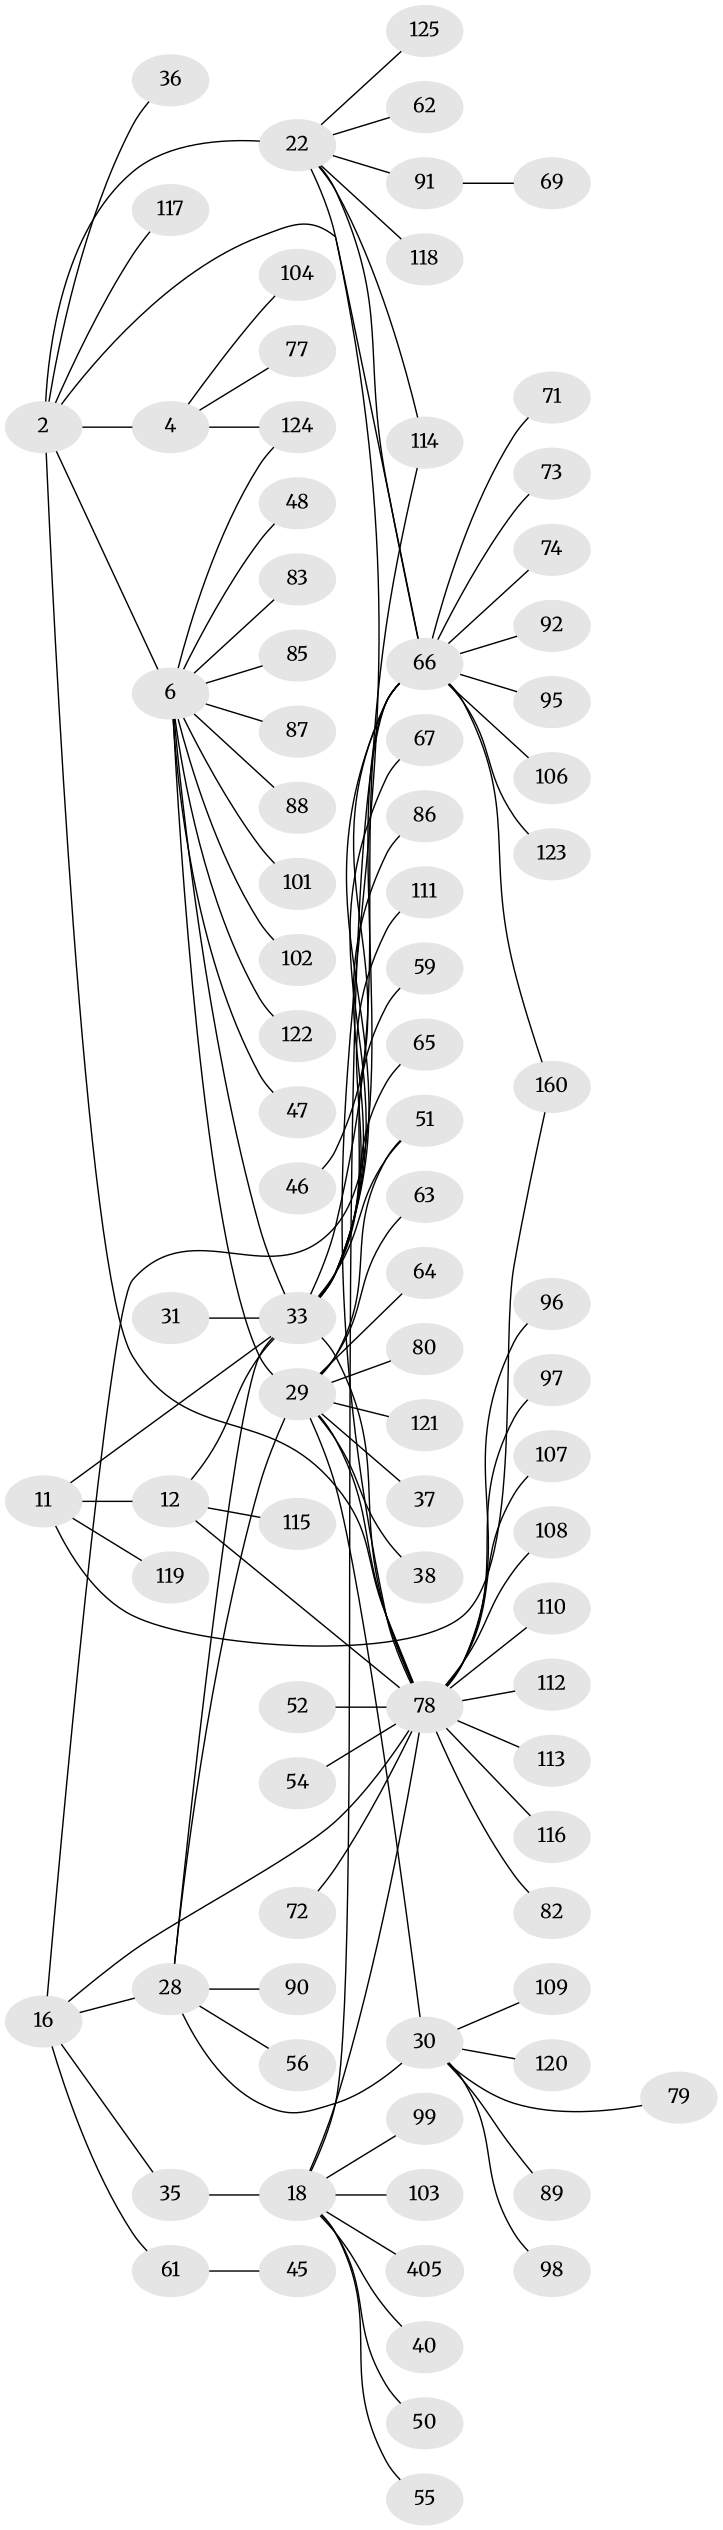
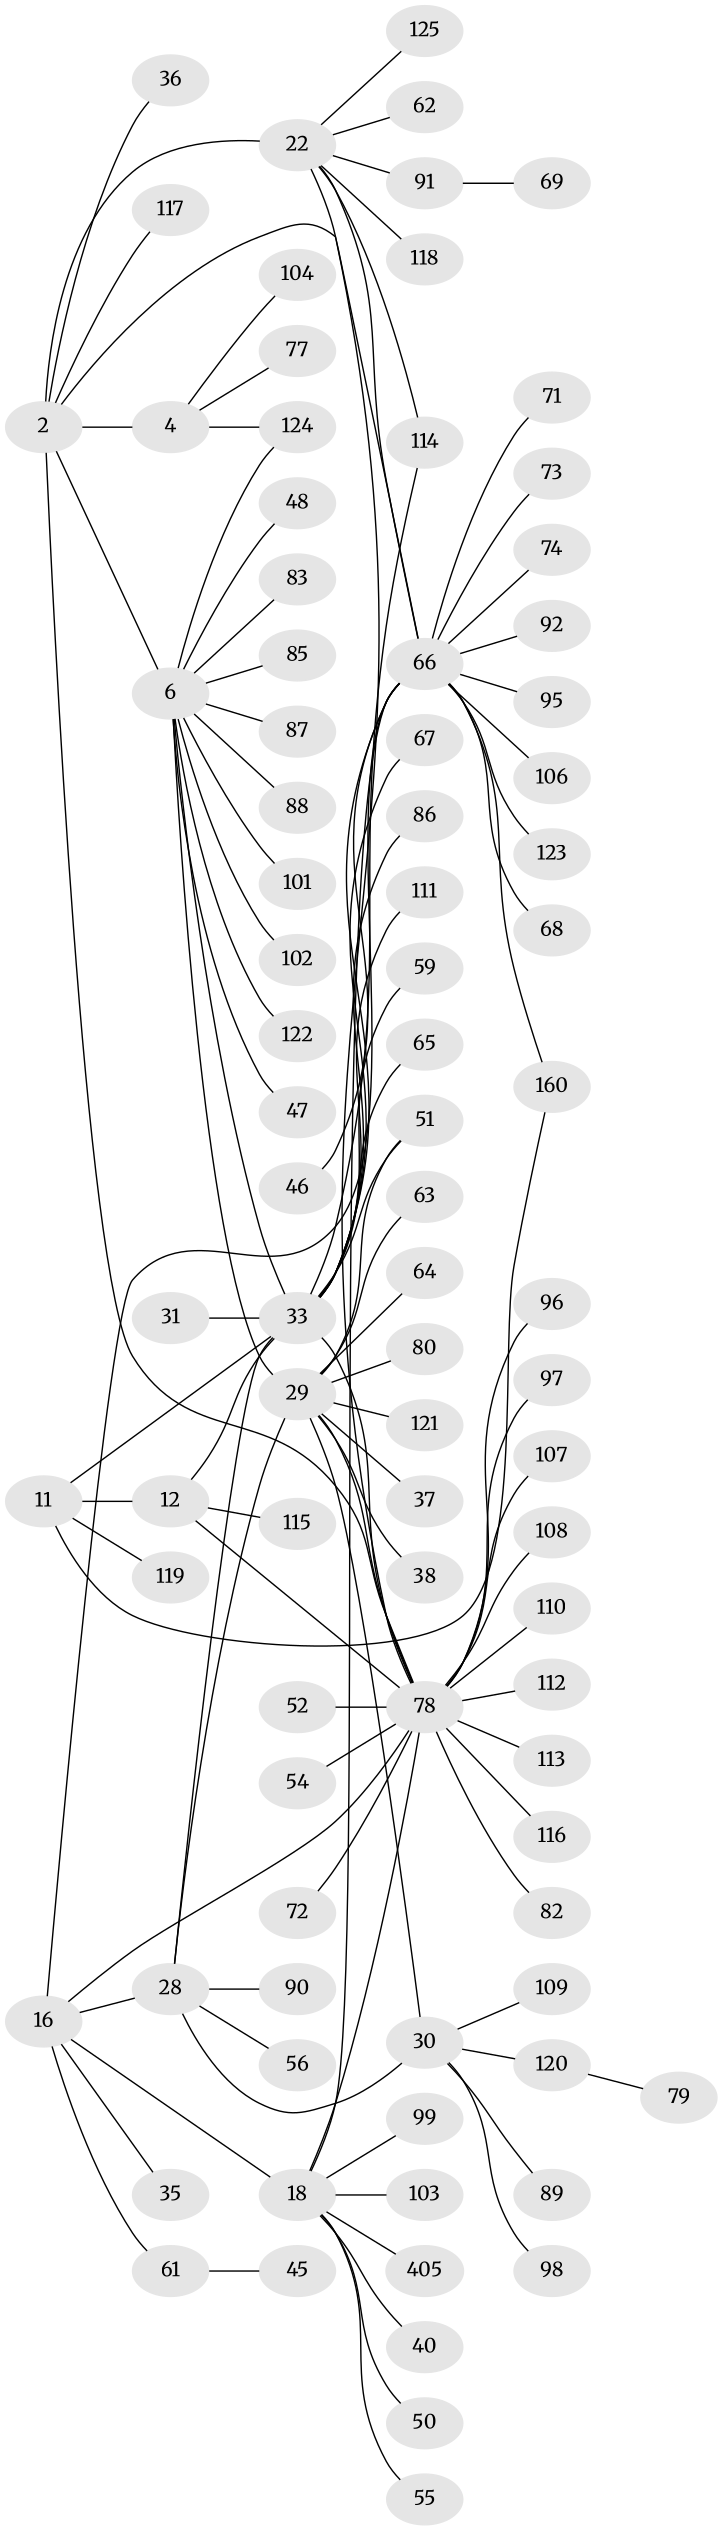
node "68": added
edge "30" -- "79": now "120" -- "79"
edge "35" -- "18": now "16" -- "18"
